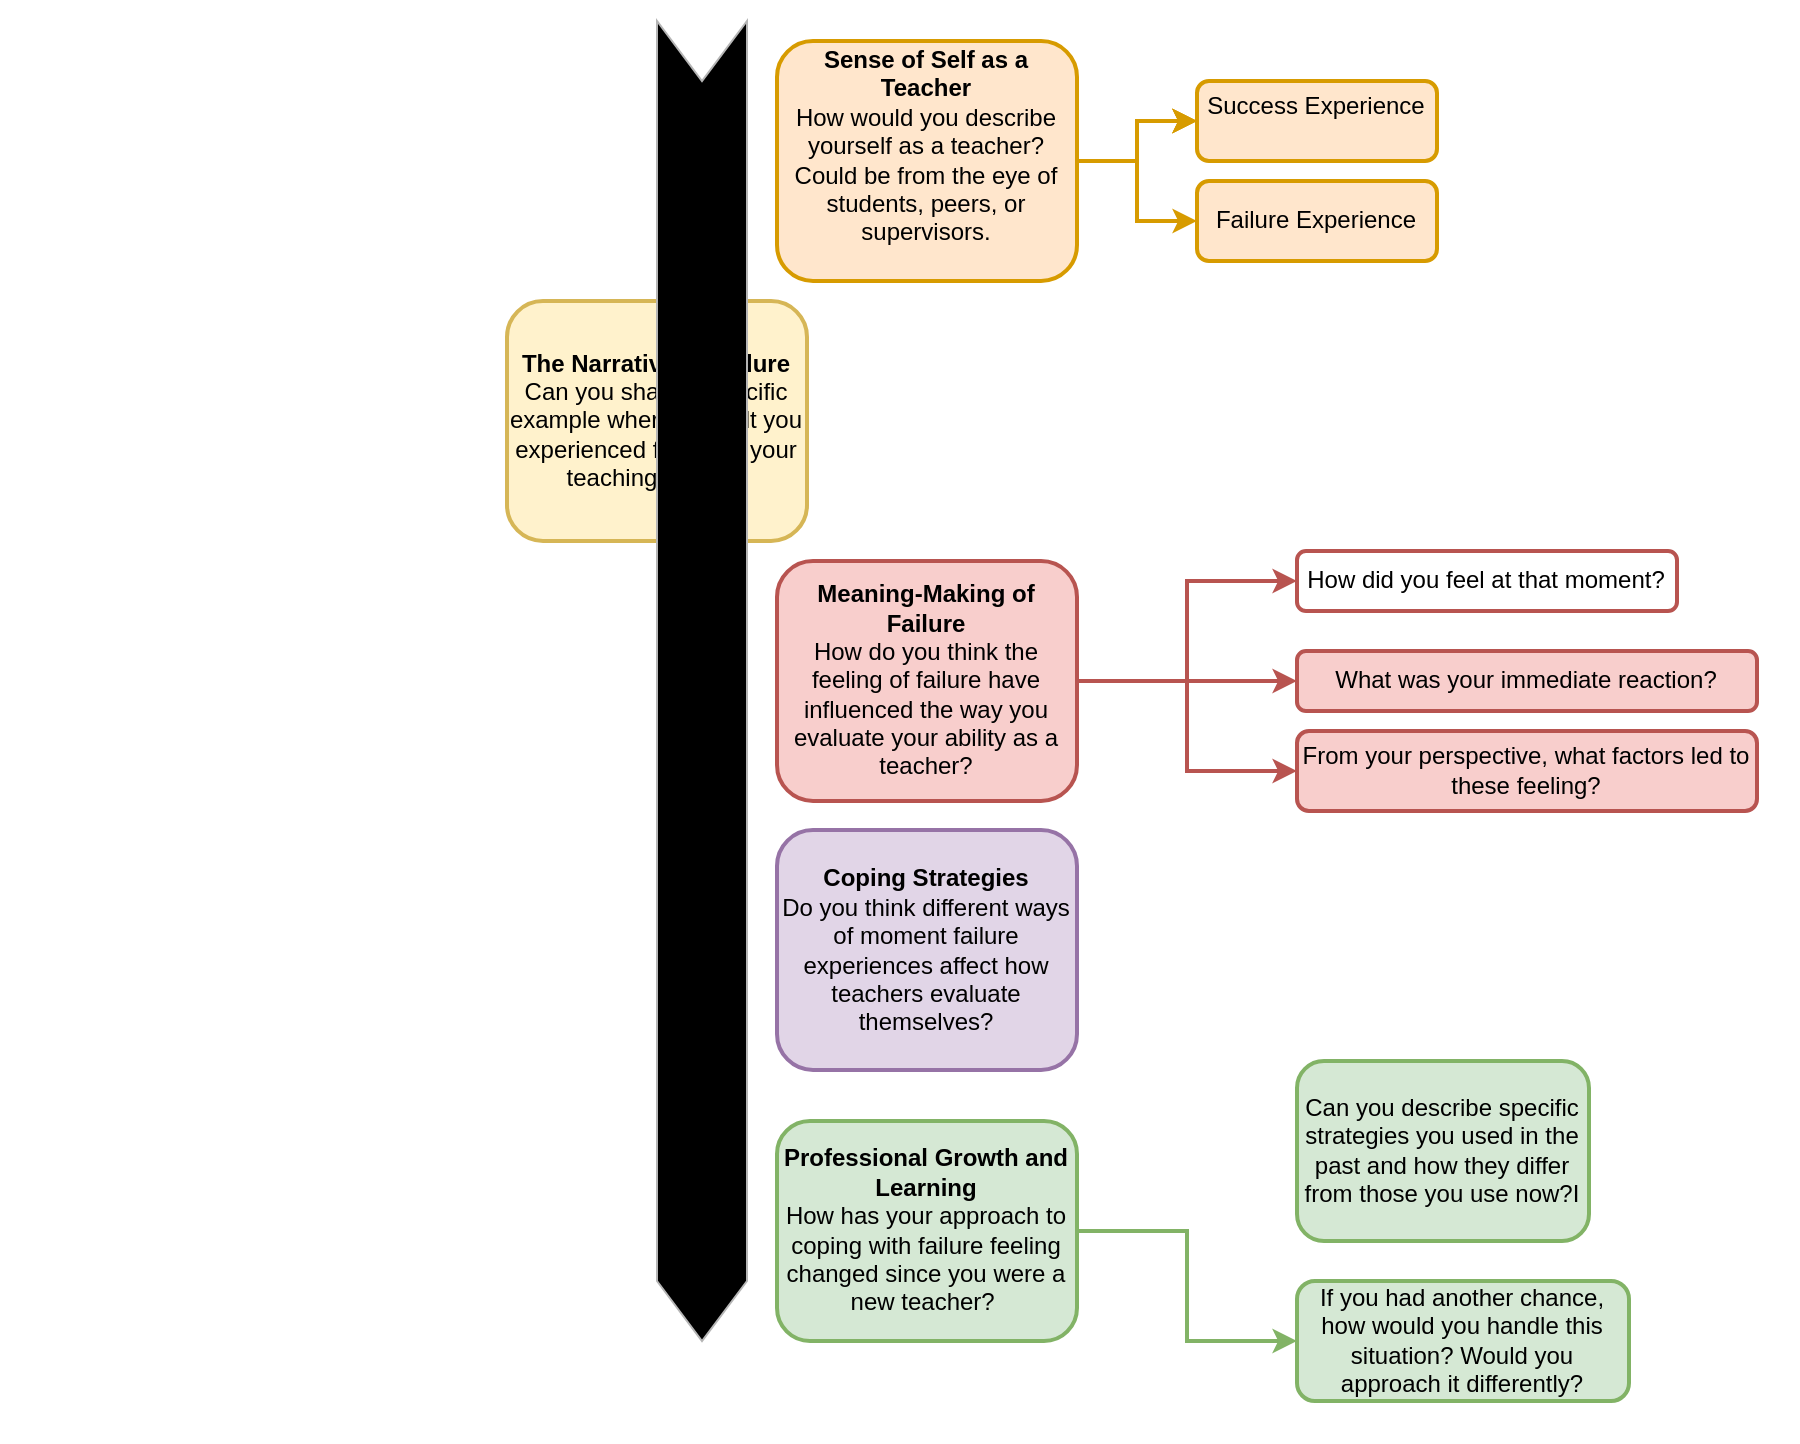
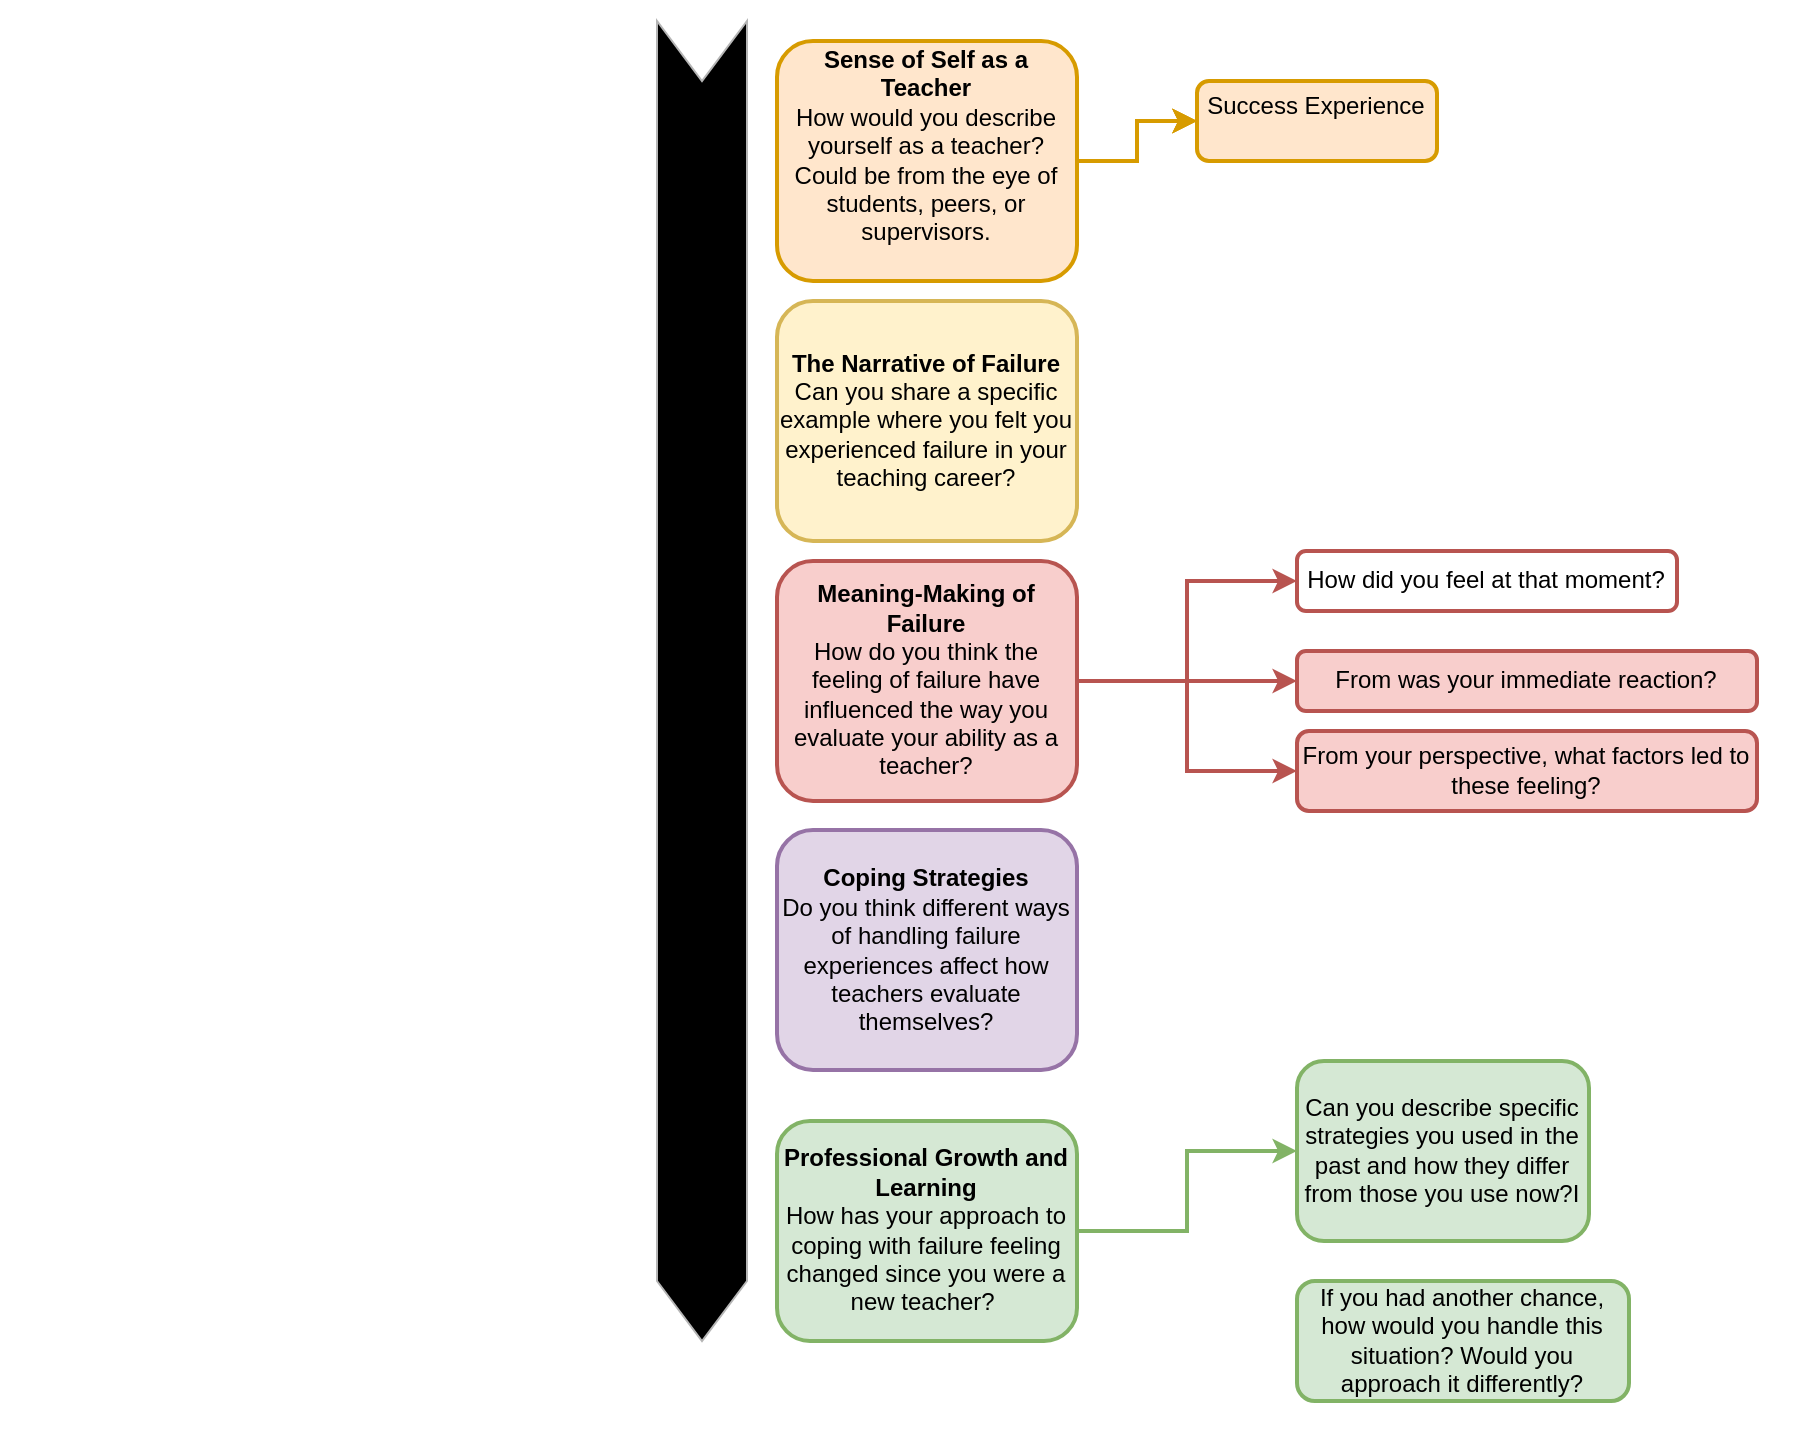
edge "Sense of Self as a Teacher How would you describe yourself as a teacher? Could be from the eye of students, peers, or supervisors." -> "Failure Experience": removed
node "Failure Experience": removed
node "The Narrative of Failure Can you share a specific example where you felt you experienced failure in your teaching career?": moved (657, 421) -> (927, 421)
node "What was your immediate reaction?": label "What was your immediate reaction?" -> "From was your immediate reaction?"
node "Coping Strategies Do you think different ways of moment failure experiences affect how teachers evaluate themselves?": label "Coping Strategies Do you think different ways of moment failure experiences affect how teachers evaluate themselves?" -> "Coping Strategies Do you think different ways of handling failure experiences affect how teachers evaluate themselves?"
edge "Professional Growth and Learning How has your approach to coping with failure feeling changed since you were a new teacher?" -> "If you had another chance, how would you handle this situation? Would you approach it differently?": now "Professional Growth and Learning How has your approach to coping with failure feeling changed since you were a new teacher?" -> "Can you describe specific strategies you used in the past and how they differ from those you use now?I"
